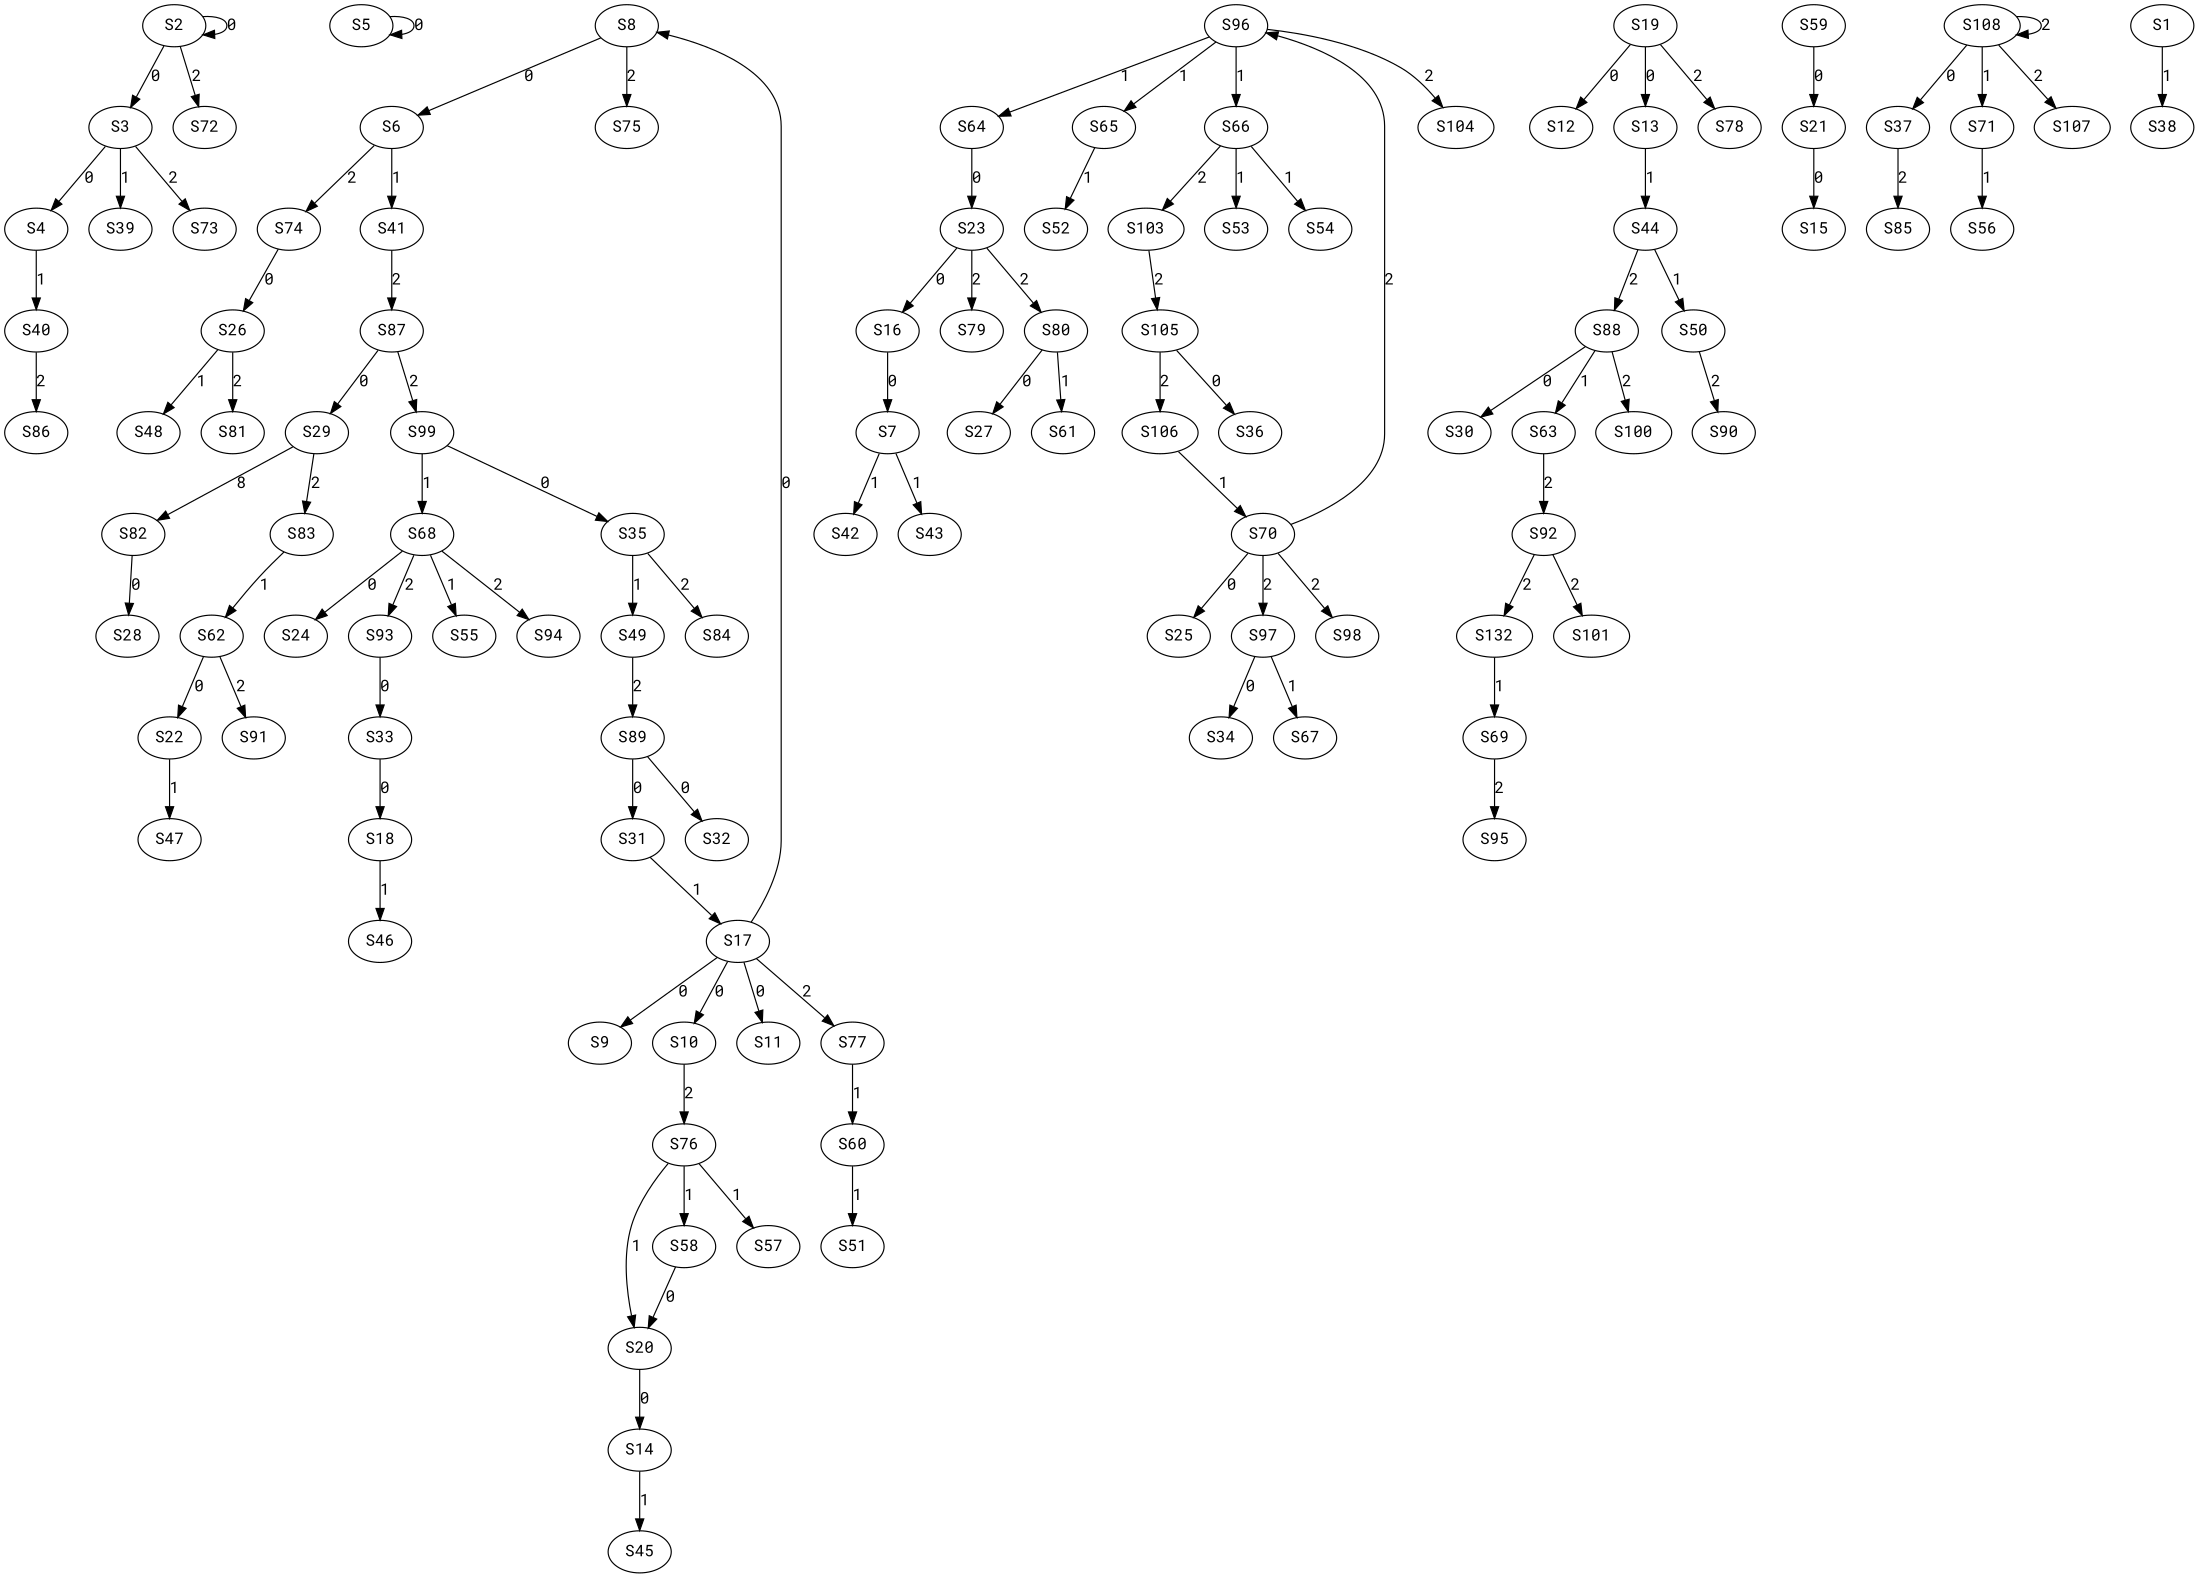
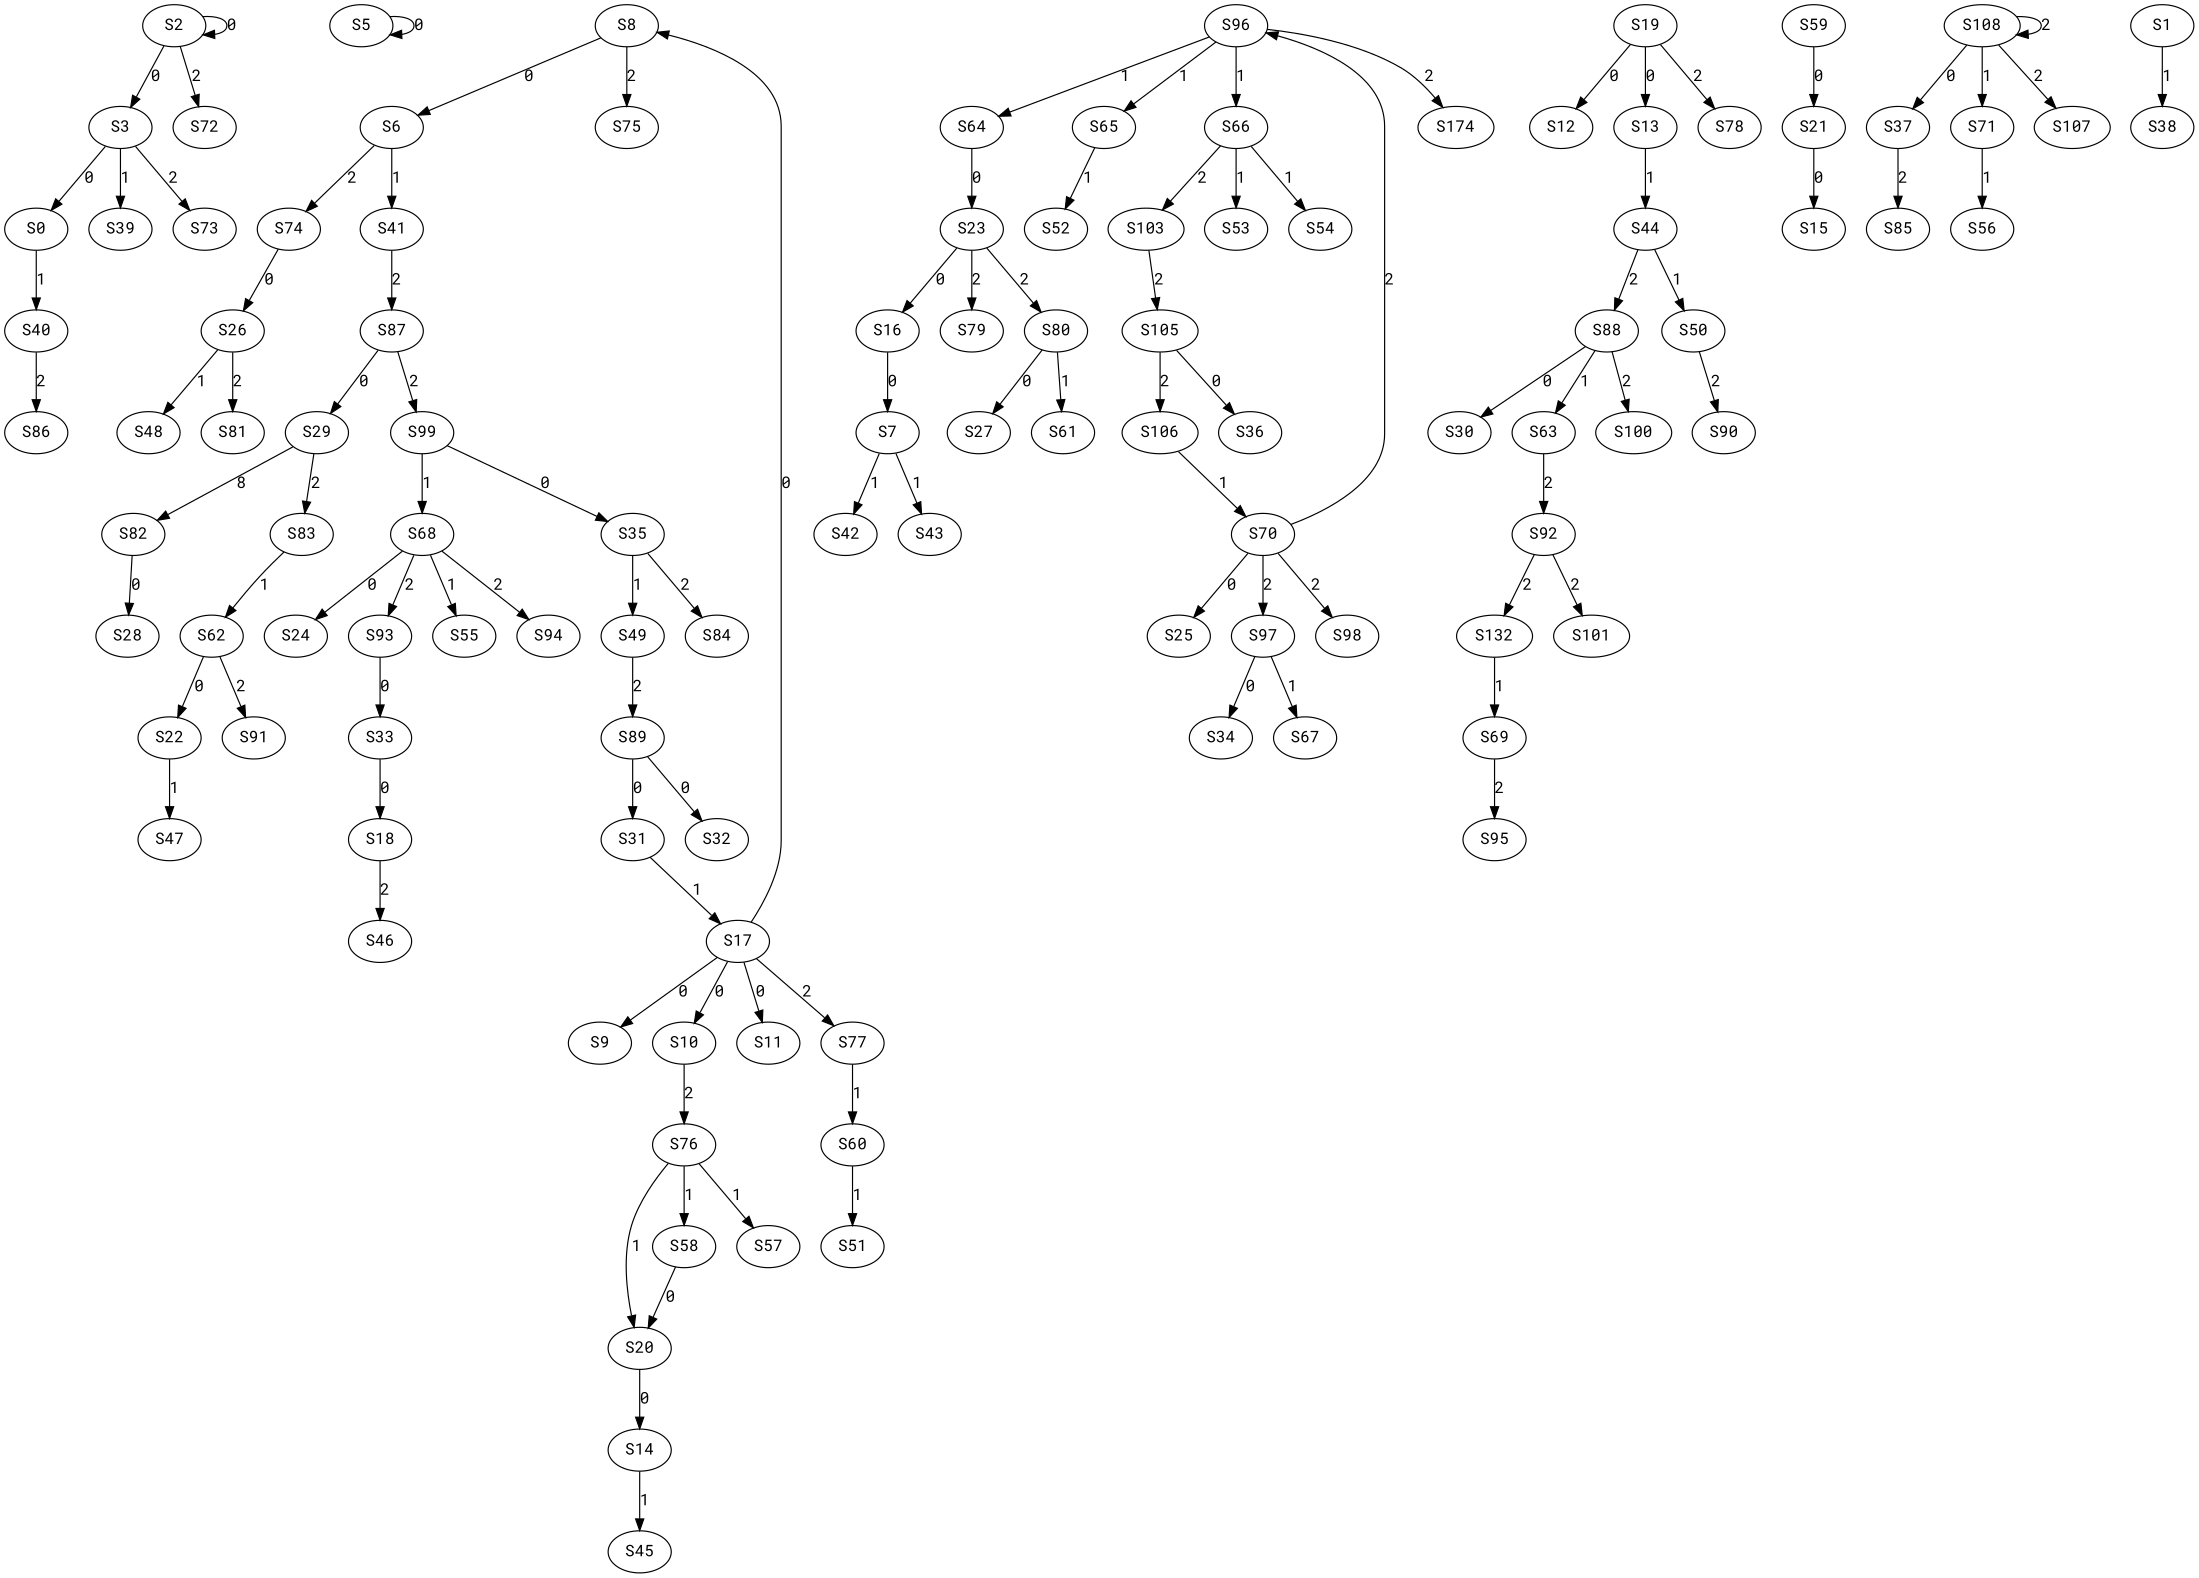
node "S104": label "S104" -> "S174"
node "S4": label "S4" -> "S0"
edge "S18" -> "S46": label "1" -> "2"
